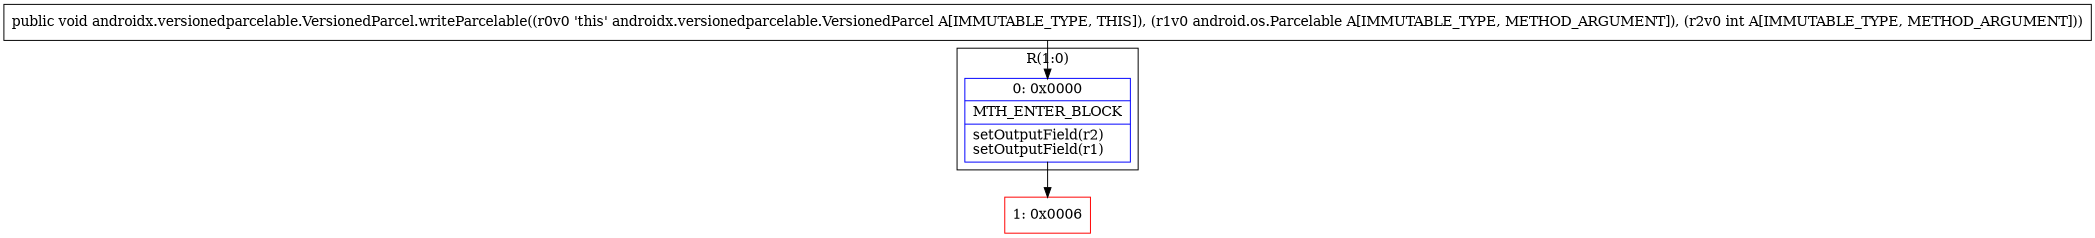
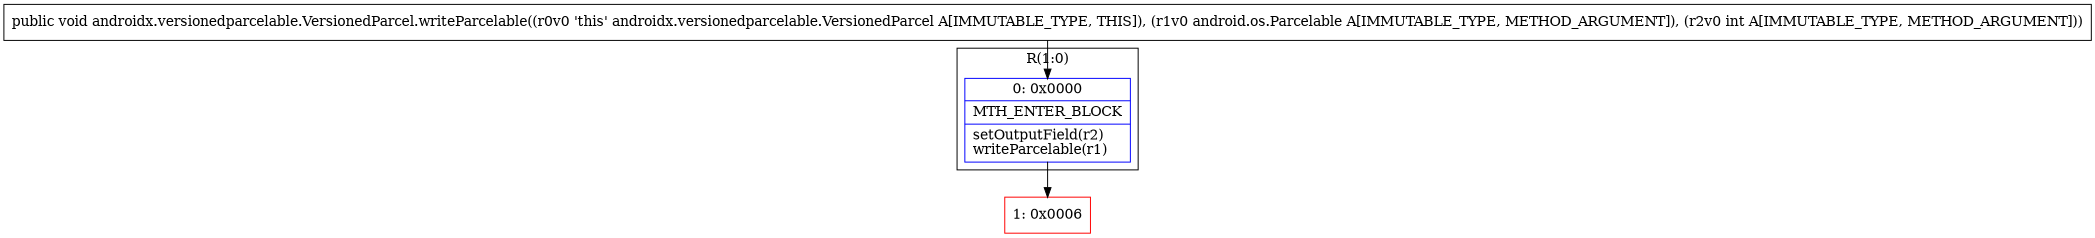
node "0: 0x0000": text "setOutputField(r1)" -> "writeParcelable(r1)"
